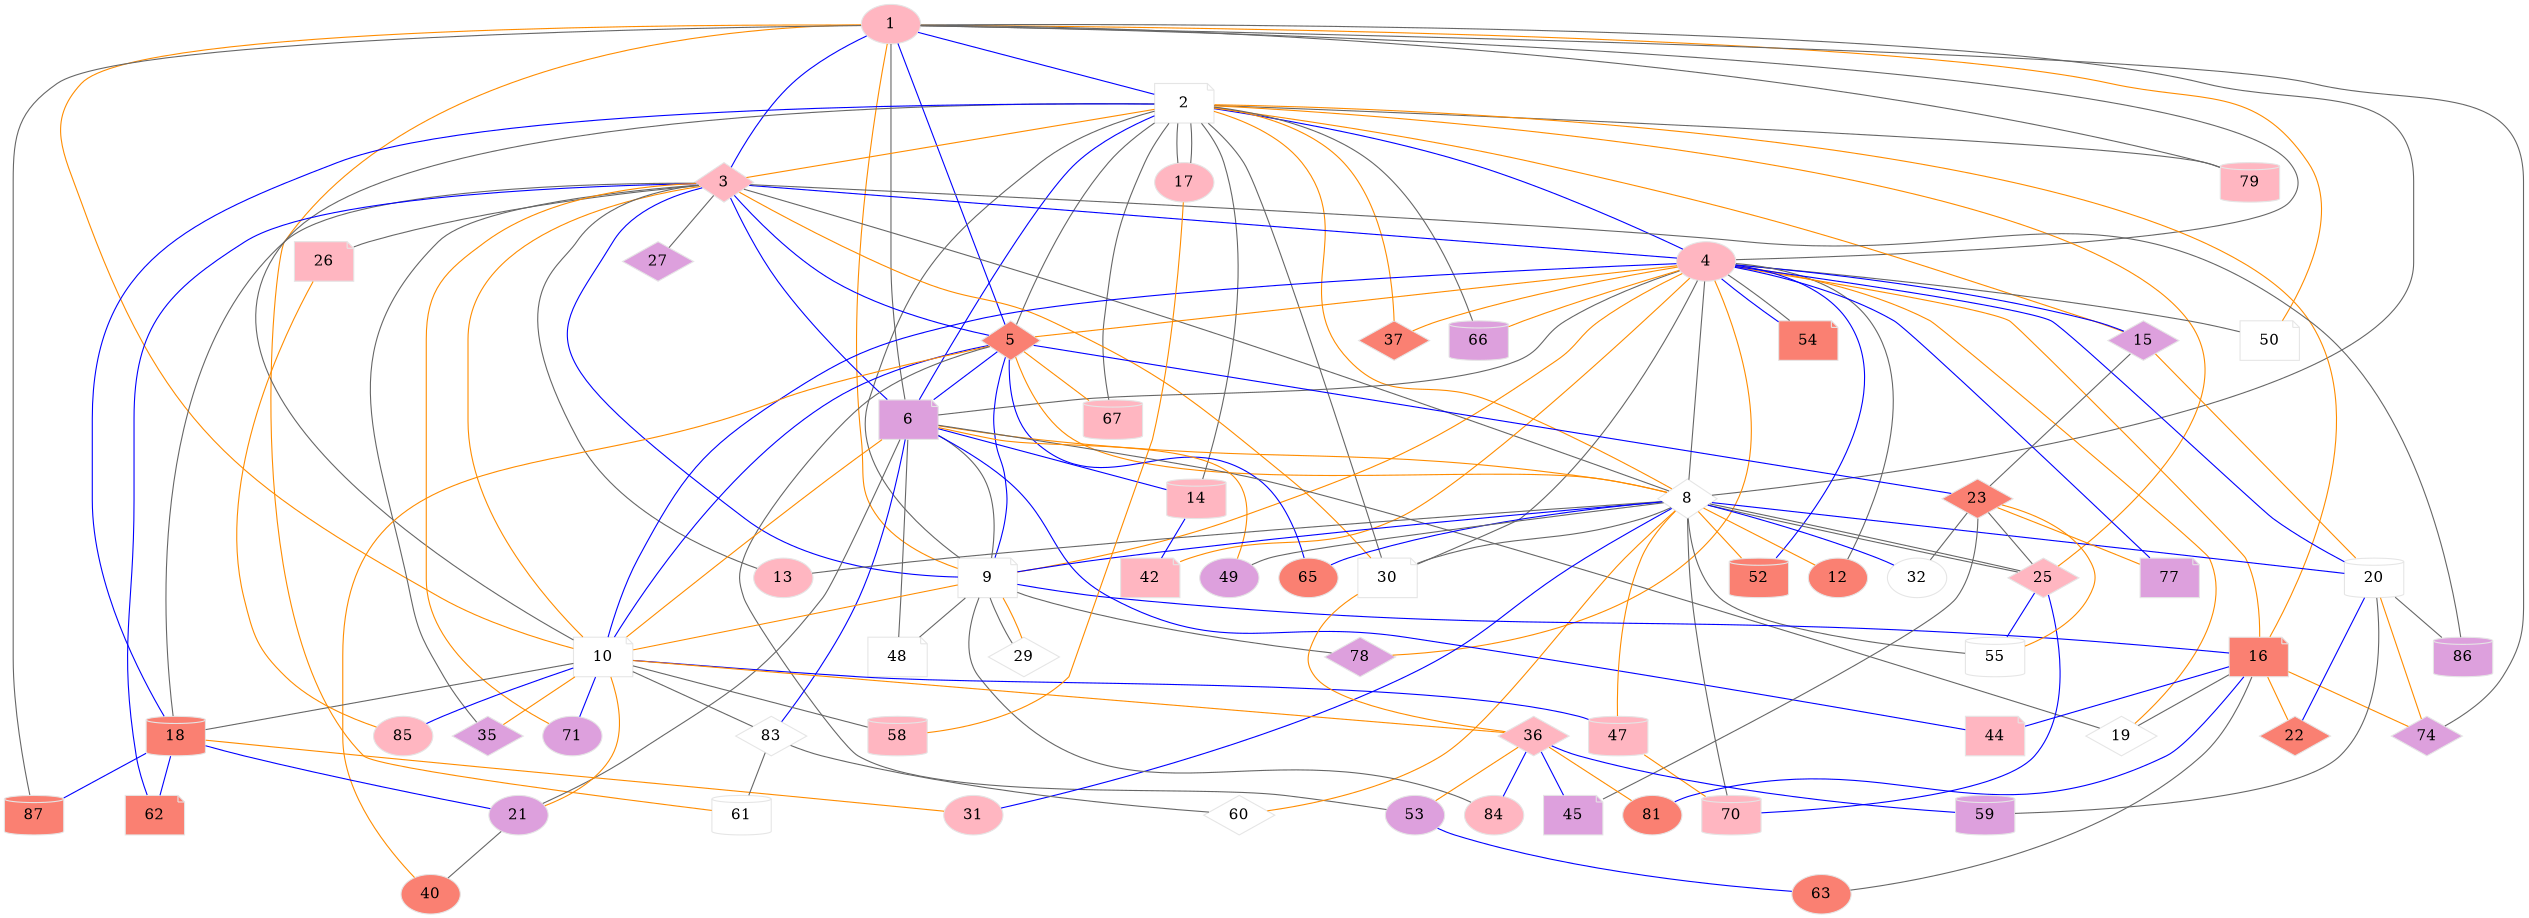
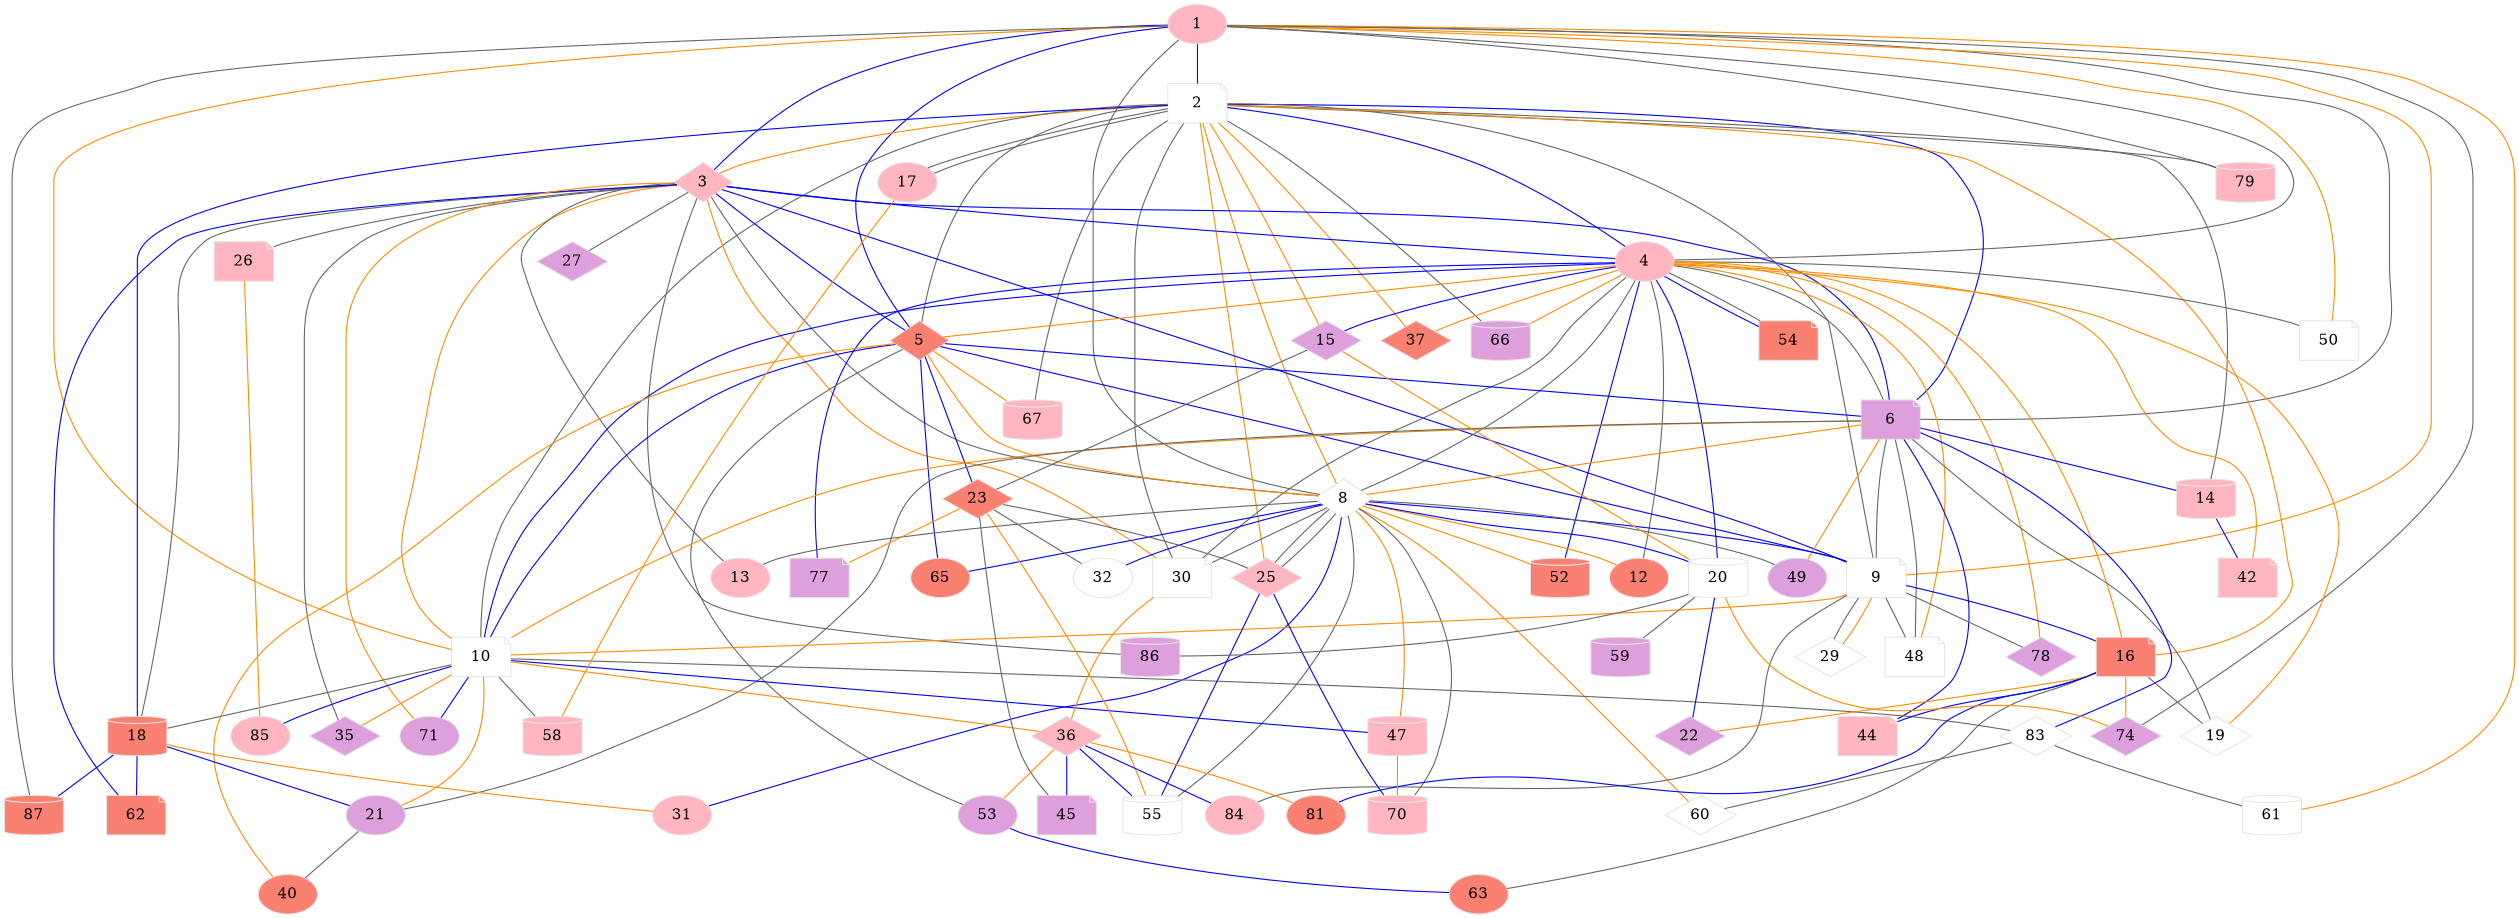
edge "4" -- "9": now "4" -- "48"
node "22": fillcolor salmon -> plum
edge "36" -- "59": now "36" -- "55"
